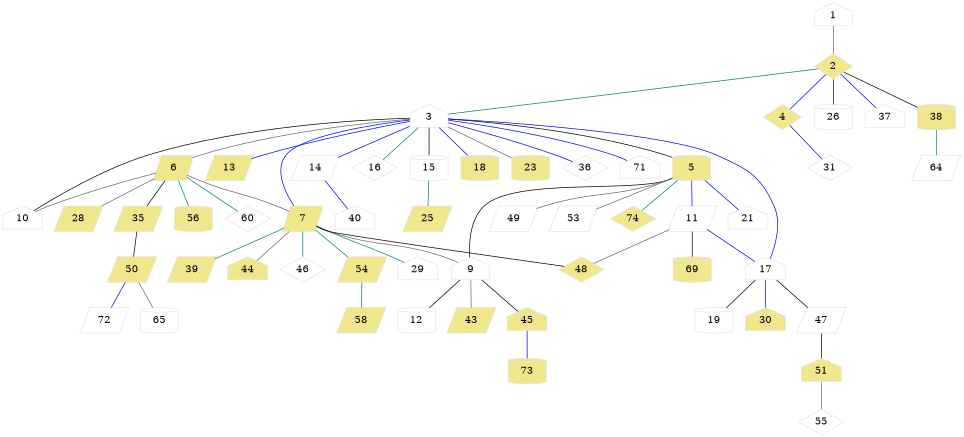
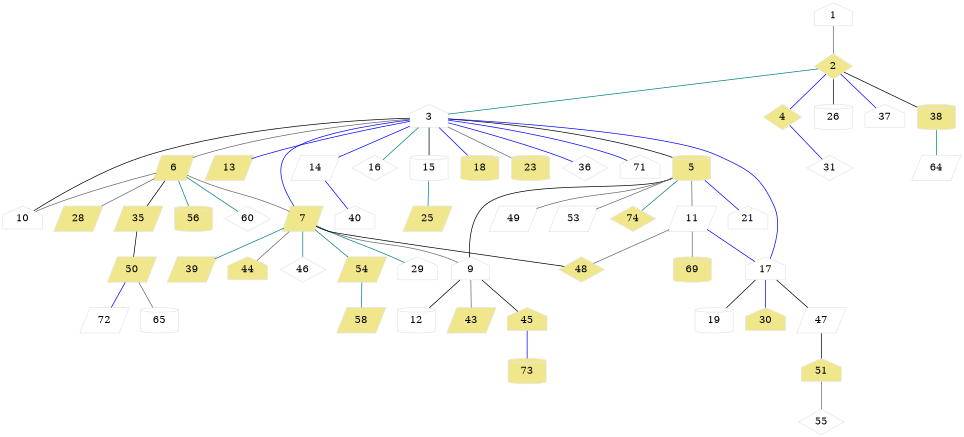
edge "5" -- "11": color blue -> gray40
edge "11" -- "69": color black -> gray40
